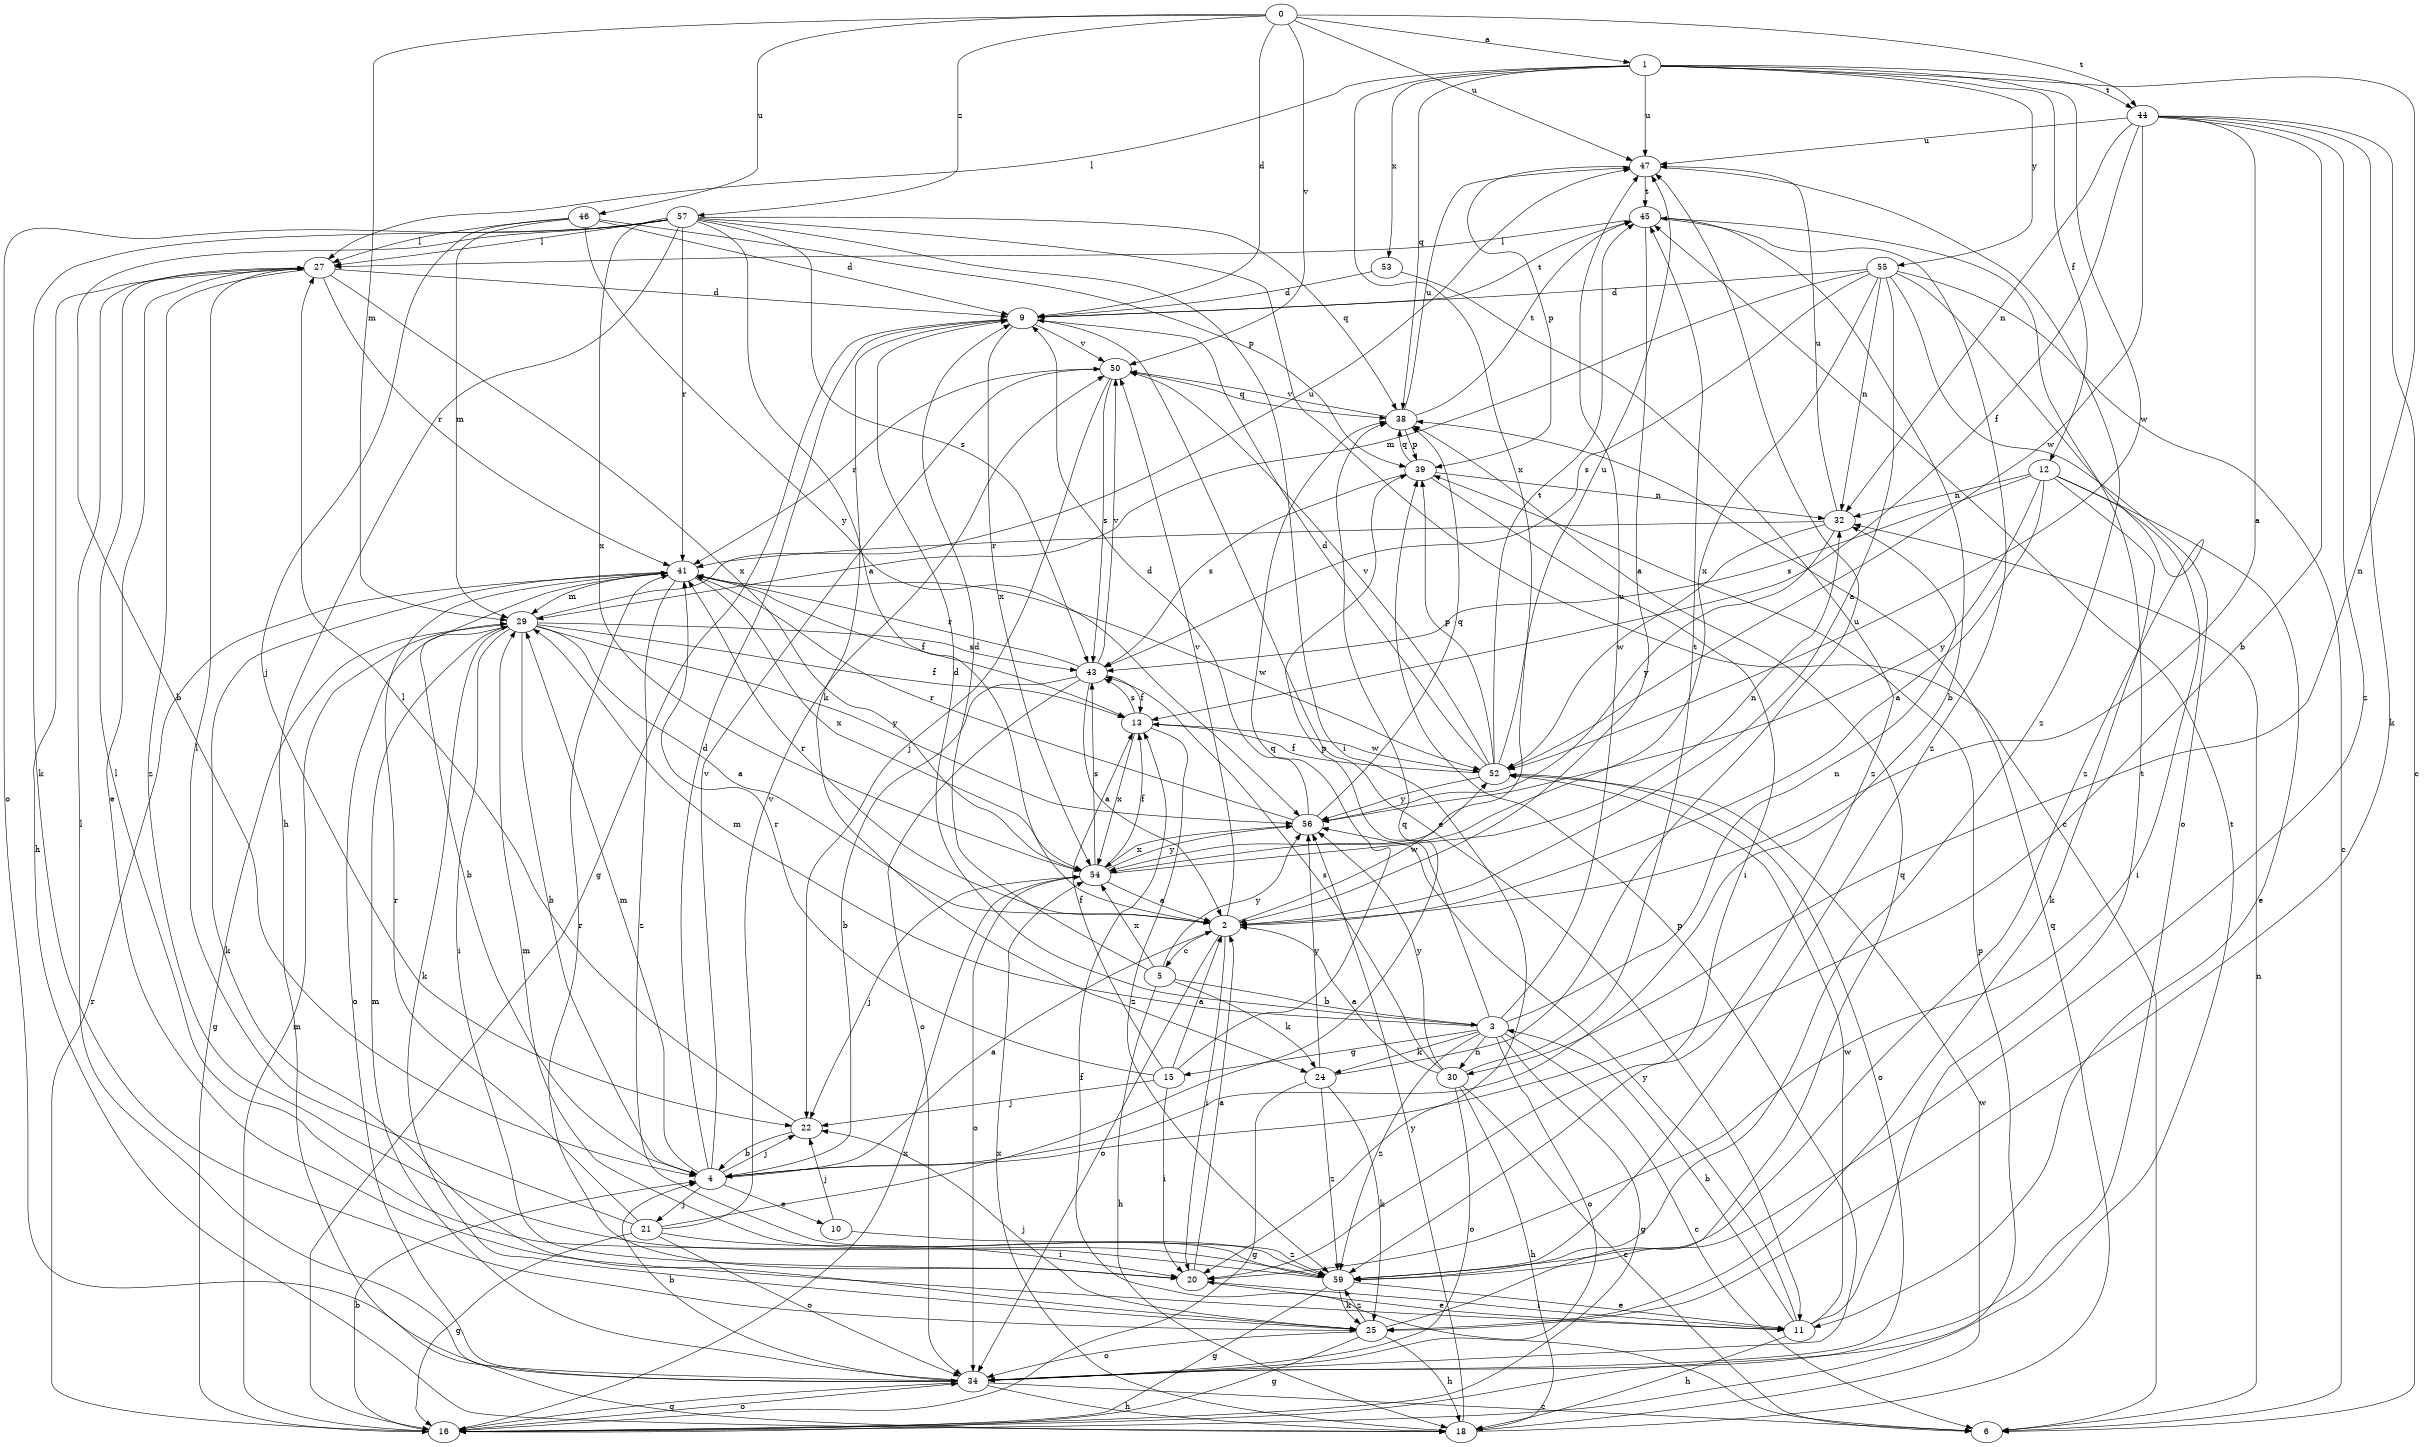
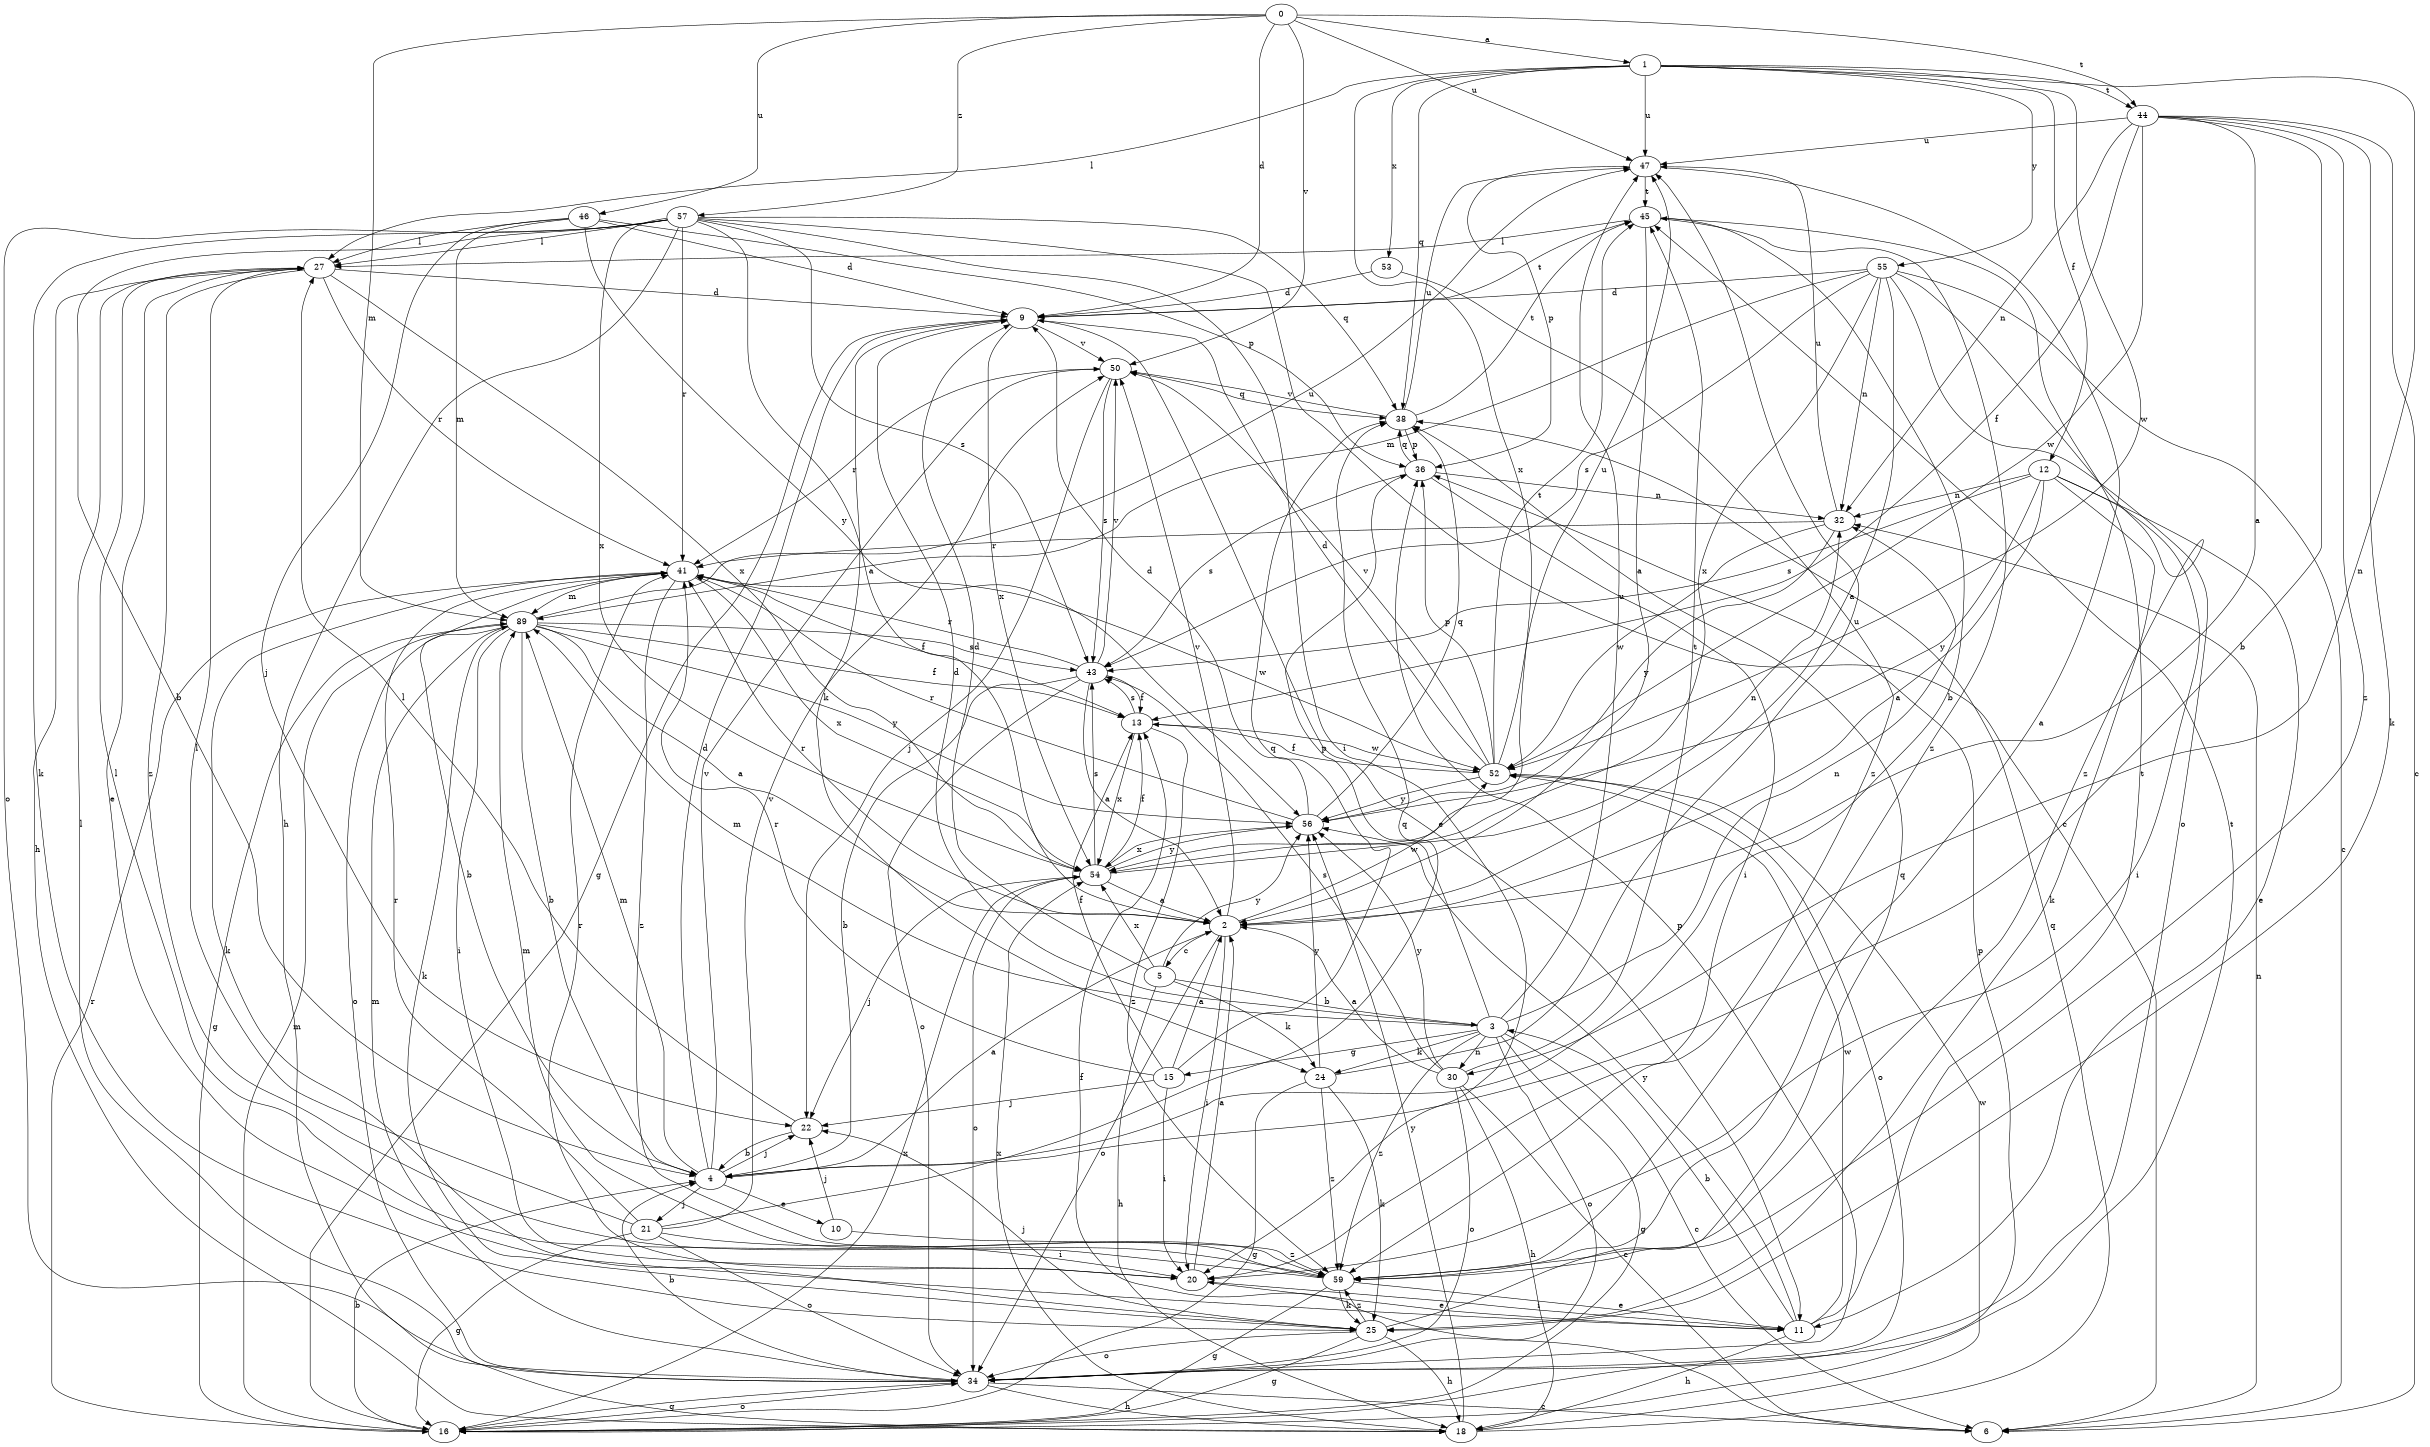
node "39": label "39" -> "36"
node "29": label "29" -> "89"
edge "47" -> "59": label "z" -> "a"
